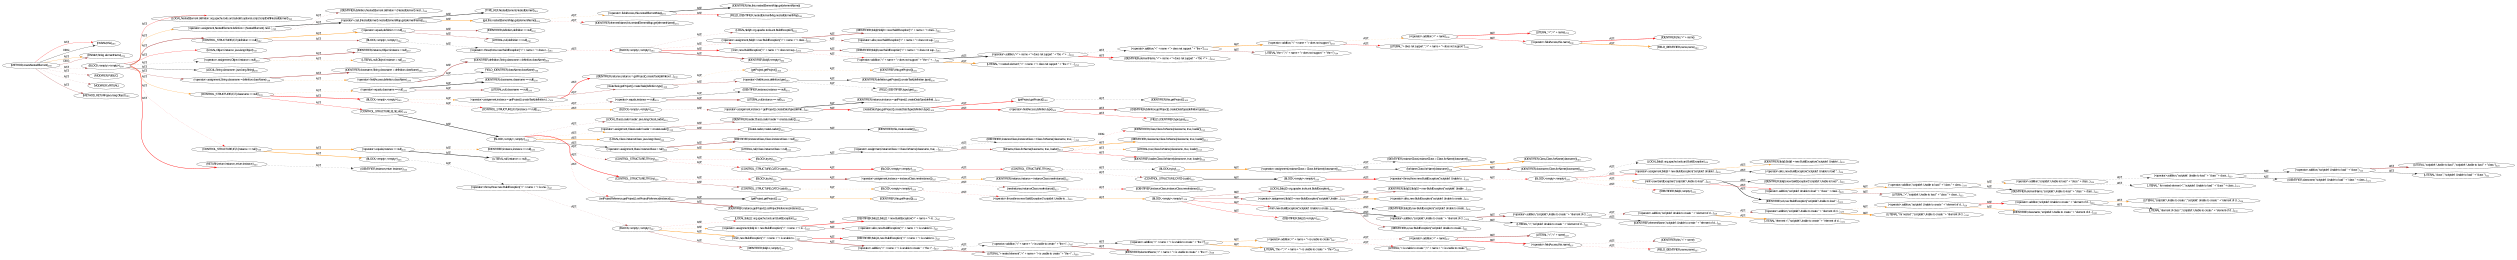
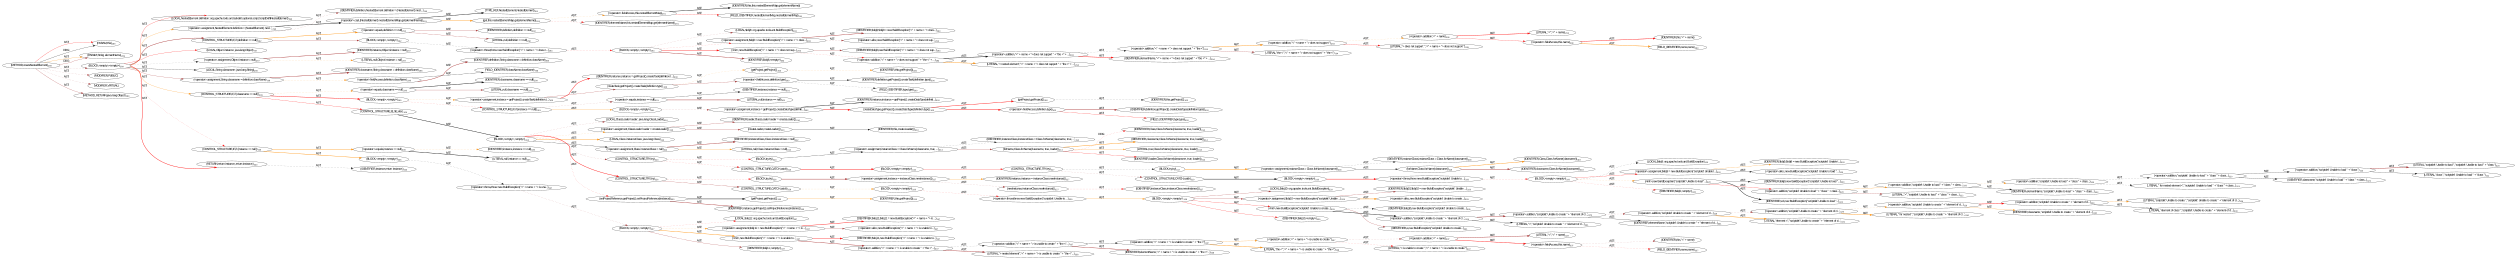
edge "(forName,Class.forName(classname, true, loader))" -> "(LITERAL,true,Class.forName(classname, true, loader))": style dotted -> solid
